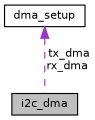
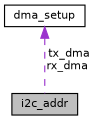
node "i2c_dma": label "i2c_dma" -> "i2c_addr"
